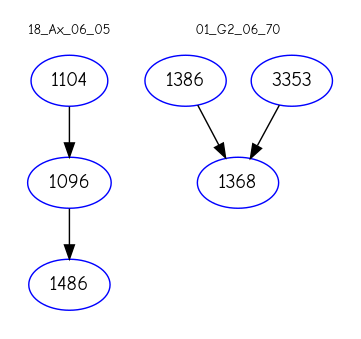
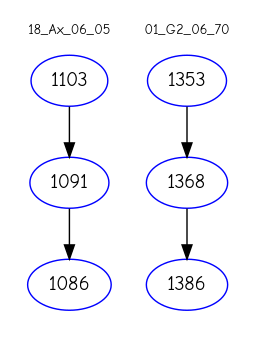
node "1104": label "1104" -> "1103"
node "3353": label "3353" -> "1353"
edge "1386" -> "1368": reversed
node "1096": label "1096" -> "1091"
node "1486": label "1486" -> "1086"
